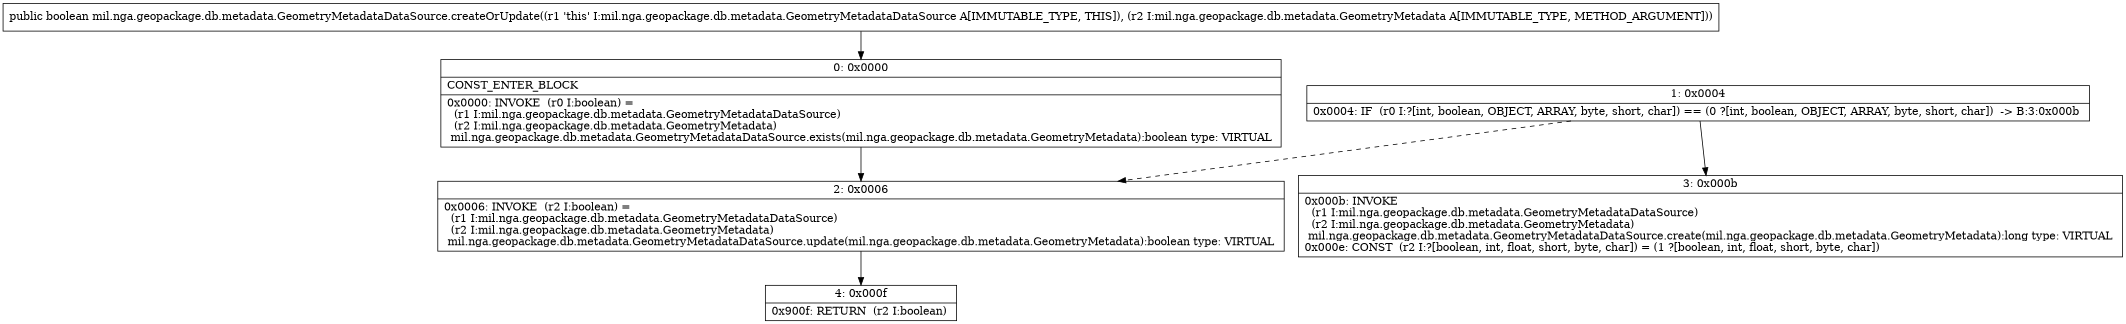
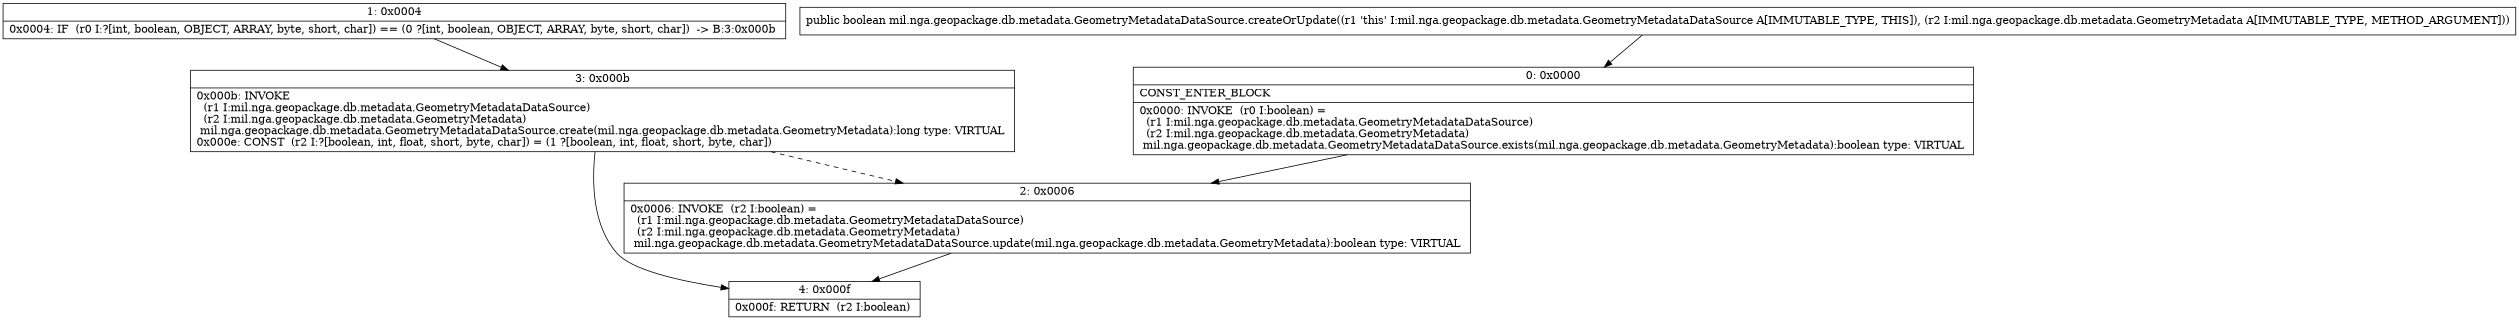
edge "1: 0x0004" -> "2: 0x0006": now "3: 0x000b" -> "2: 0x0006"
edge "3: 0x000b" -> "4: 0x000f": added
node "4: 0x000f": text "0x900f: RETURN  (r2 I:boolean)" -> "0x000f: RETURN  (r2 I:boolean)"
